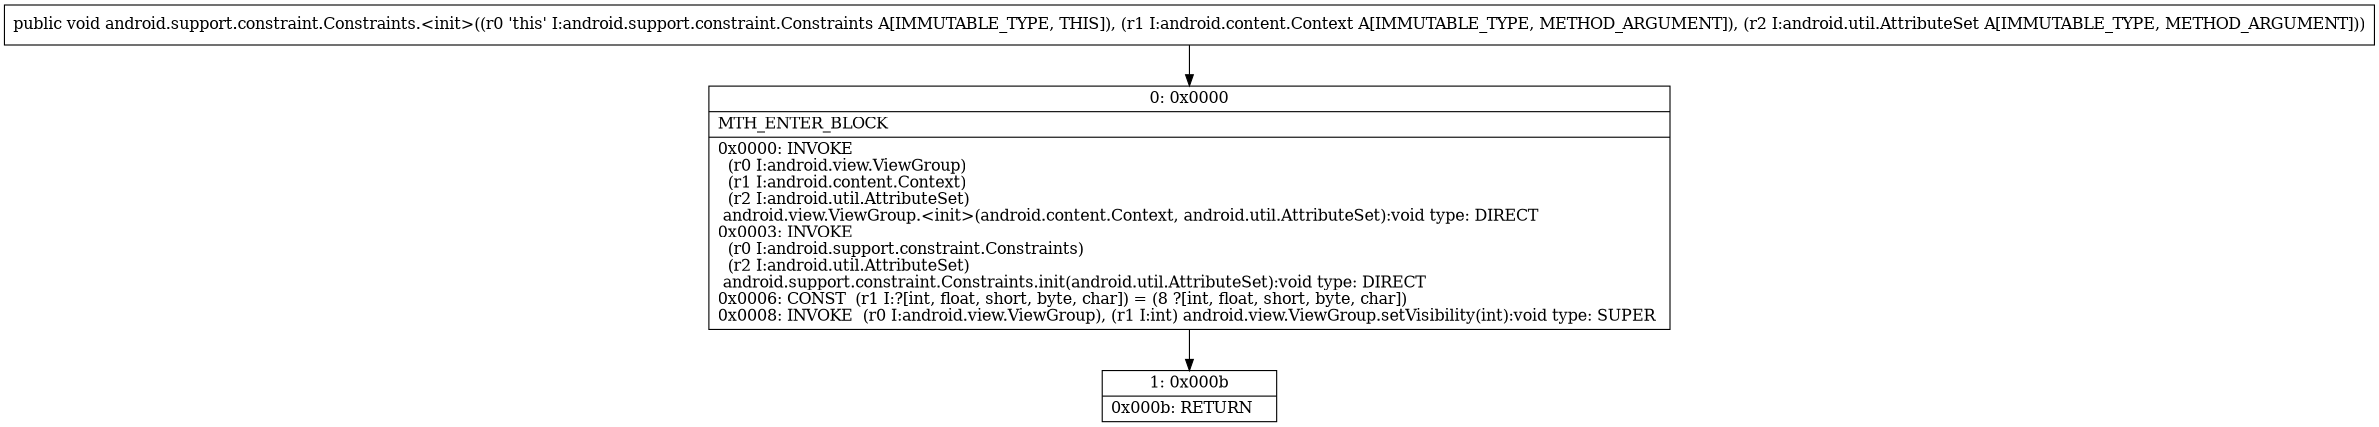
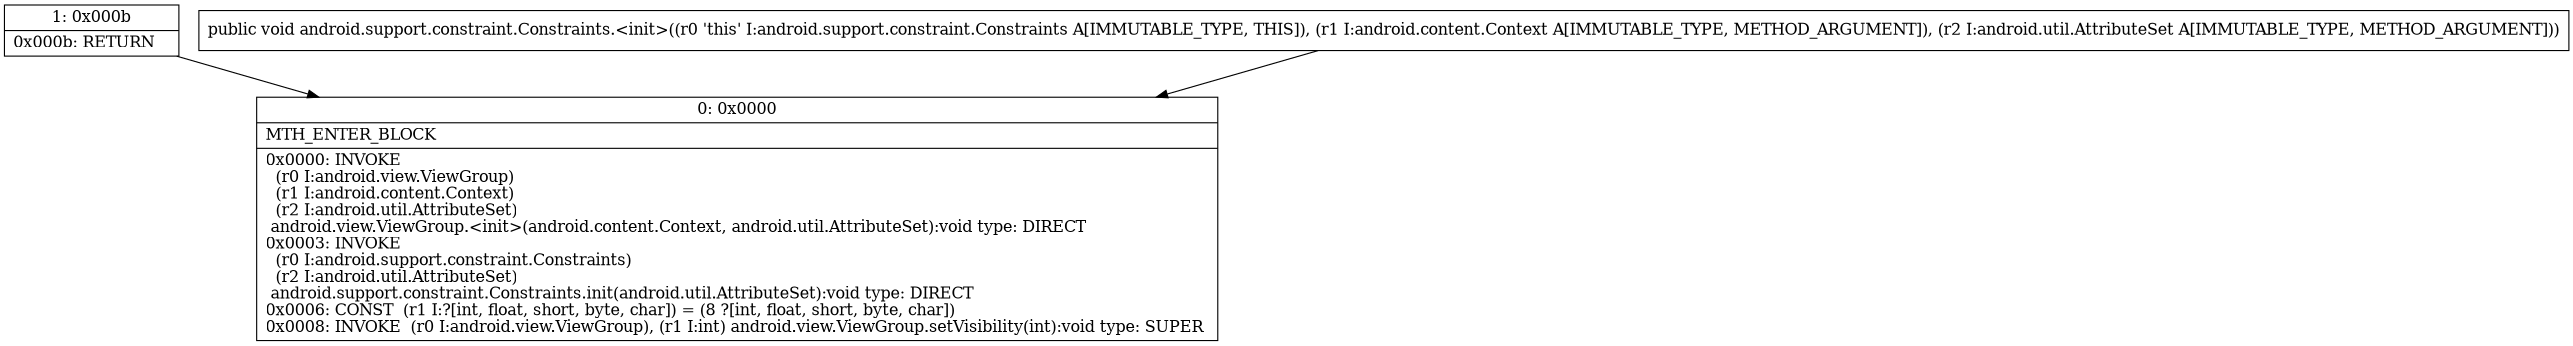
edge "0: 0x0000" -> "1: 0x000b": reversed
